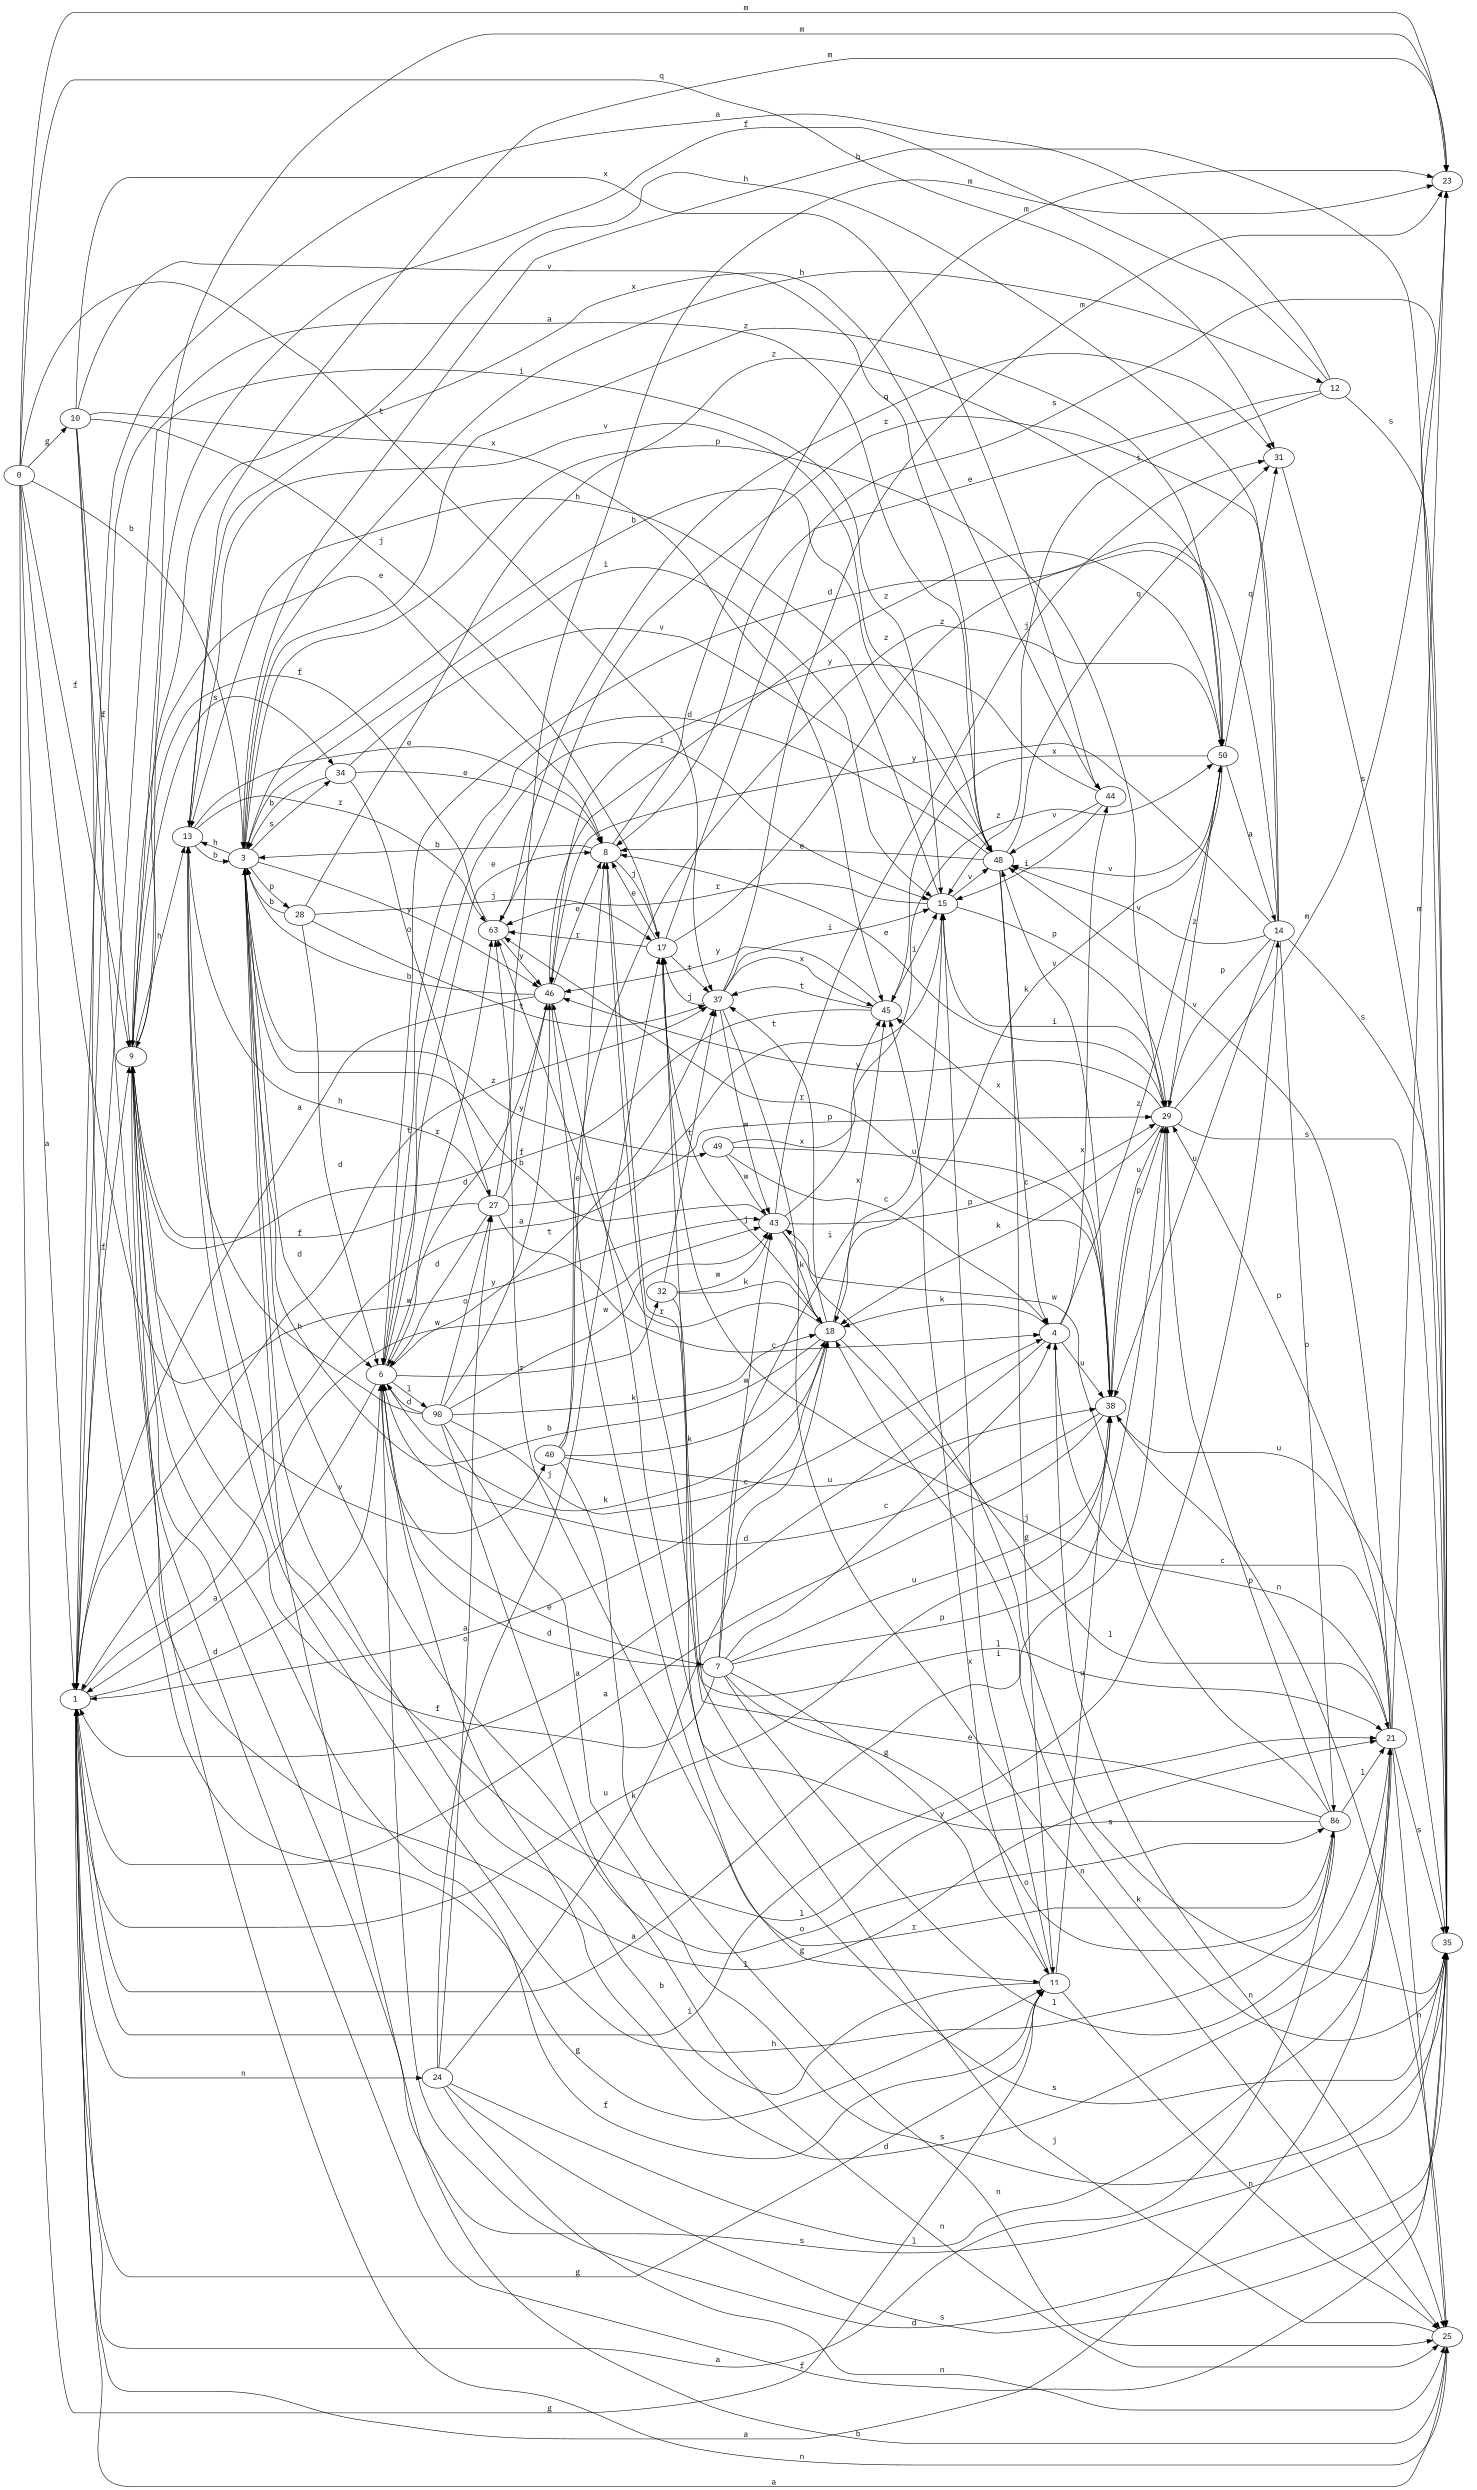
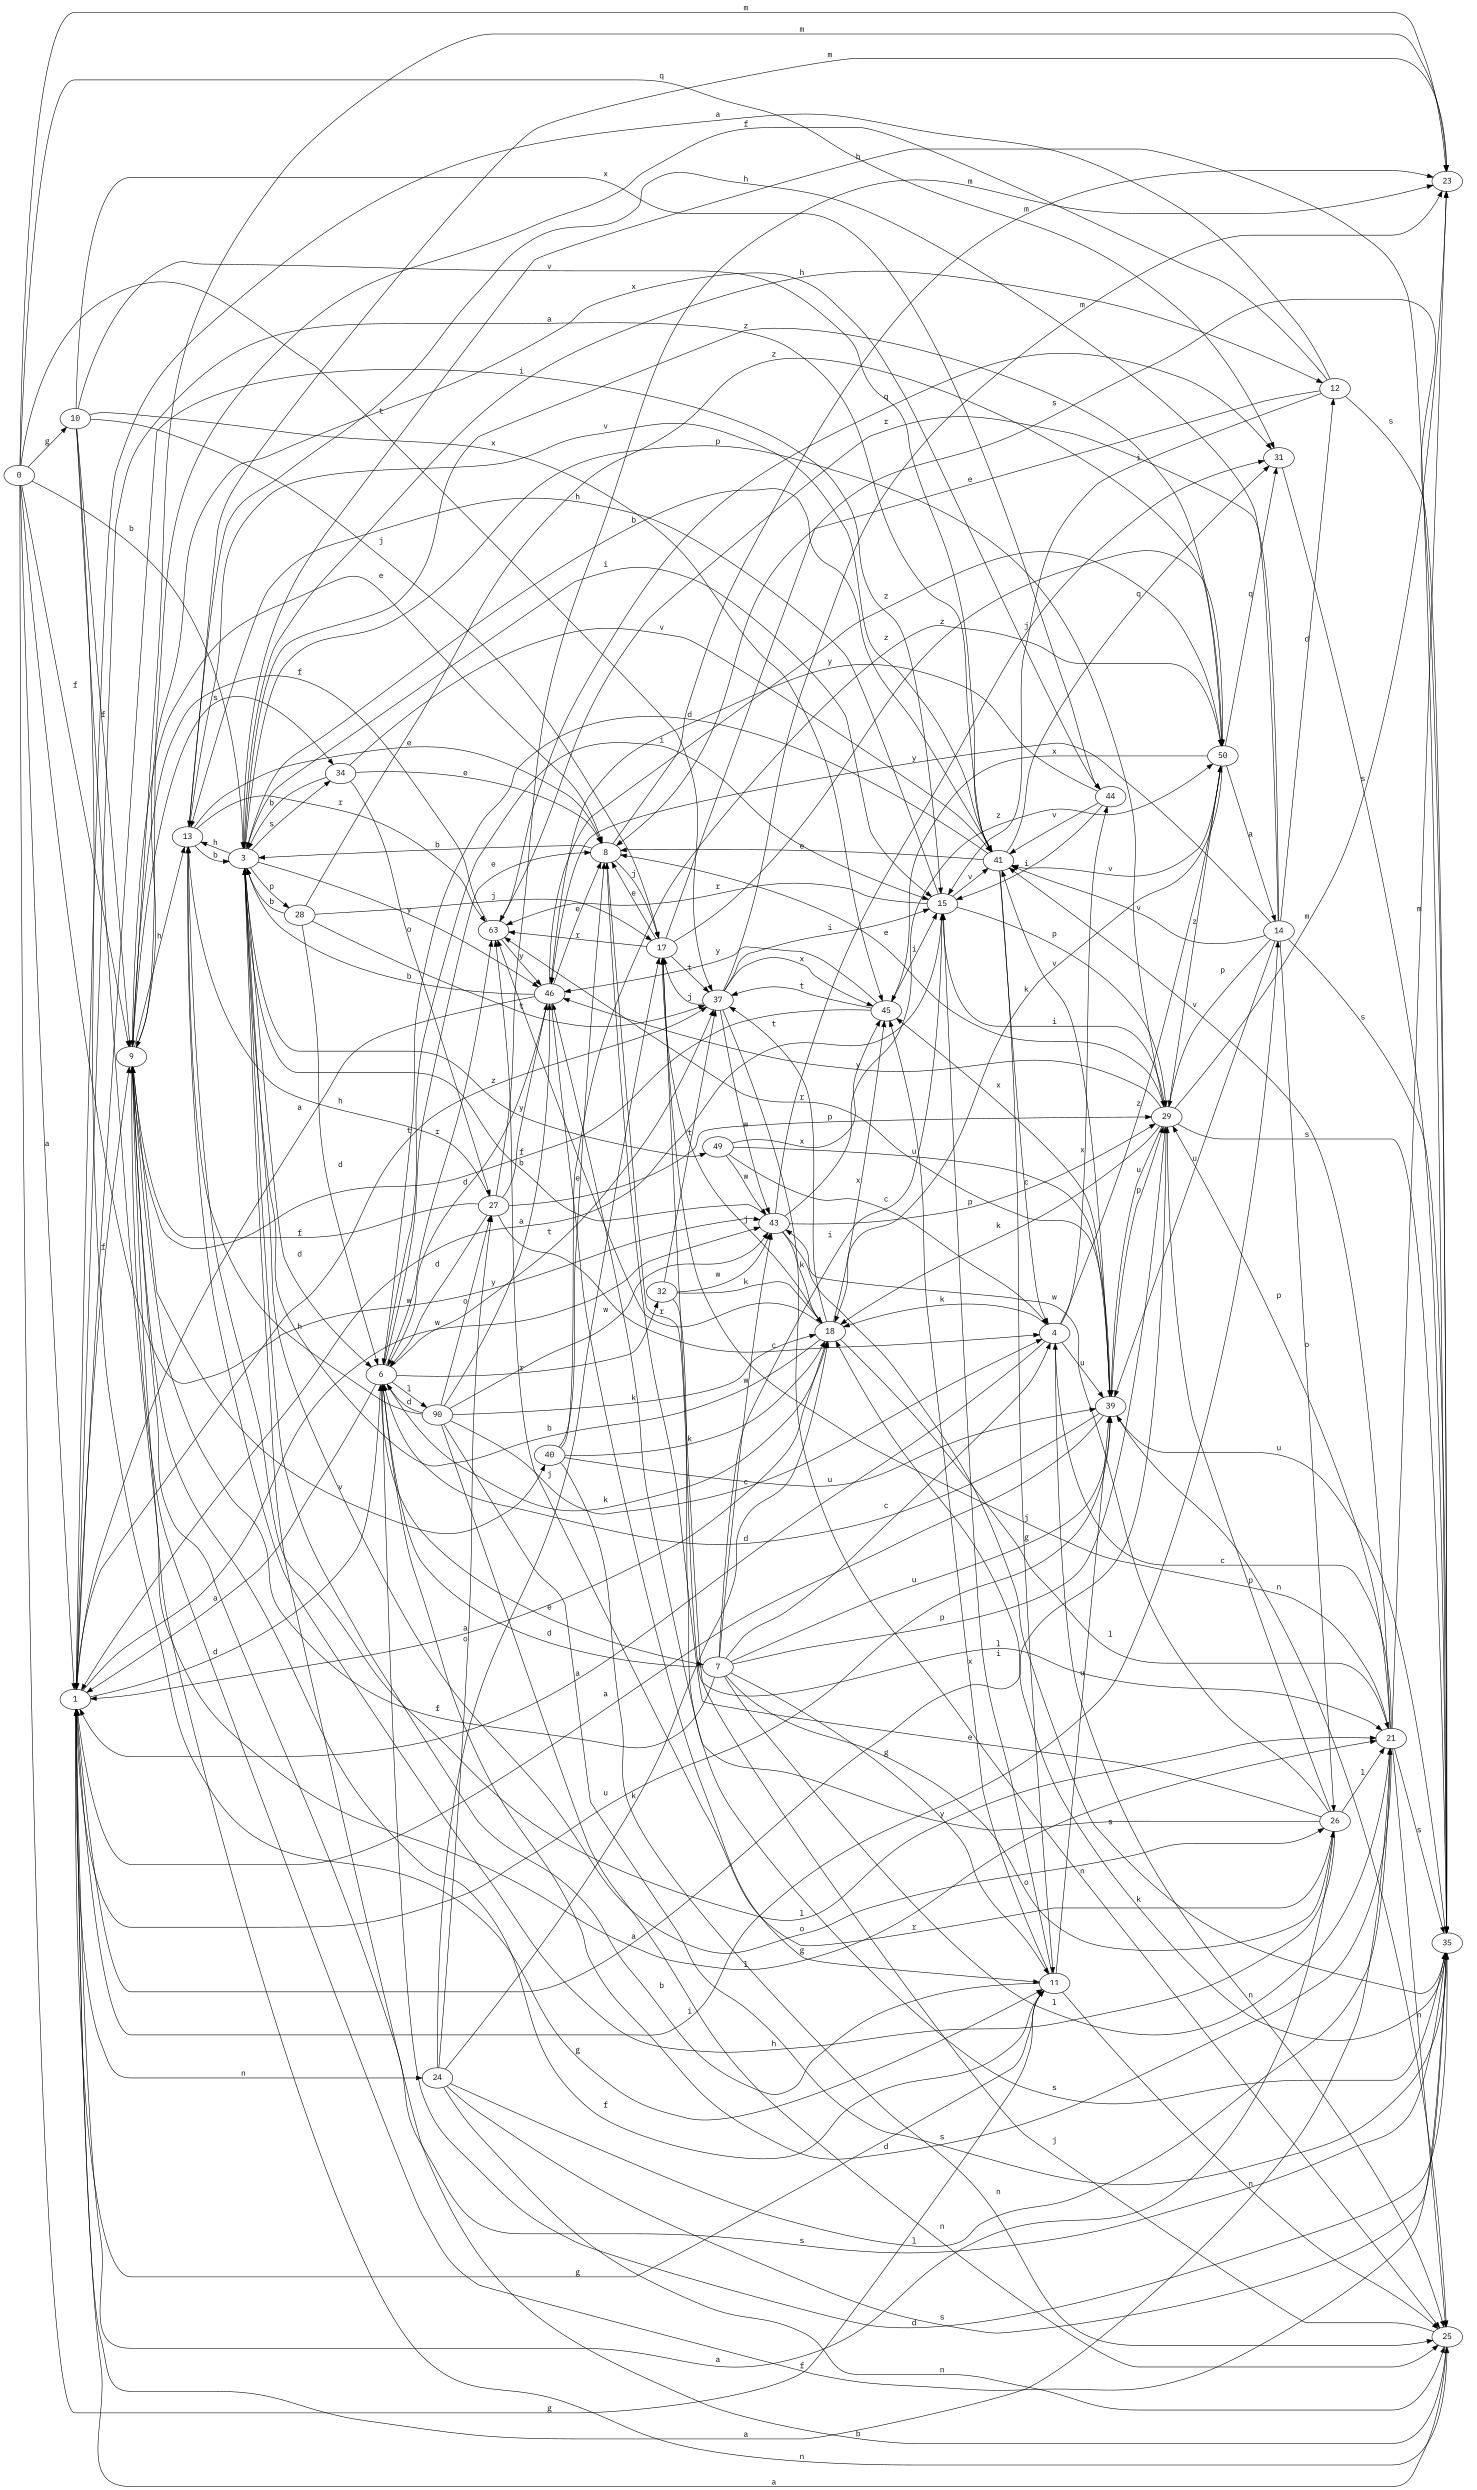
edge "14" -> "6": now "14" -> "12"
node "48": label "48" -> "41"
node "38": label "38" -> "39"
node "86": label "86" -> "26"
